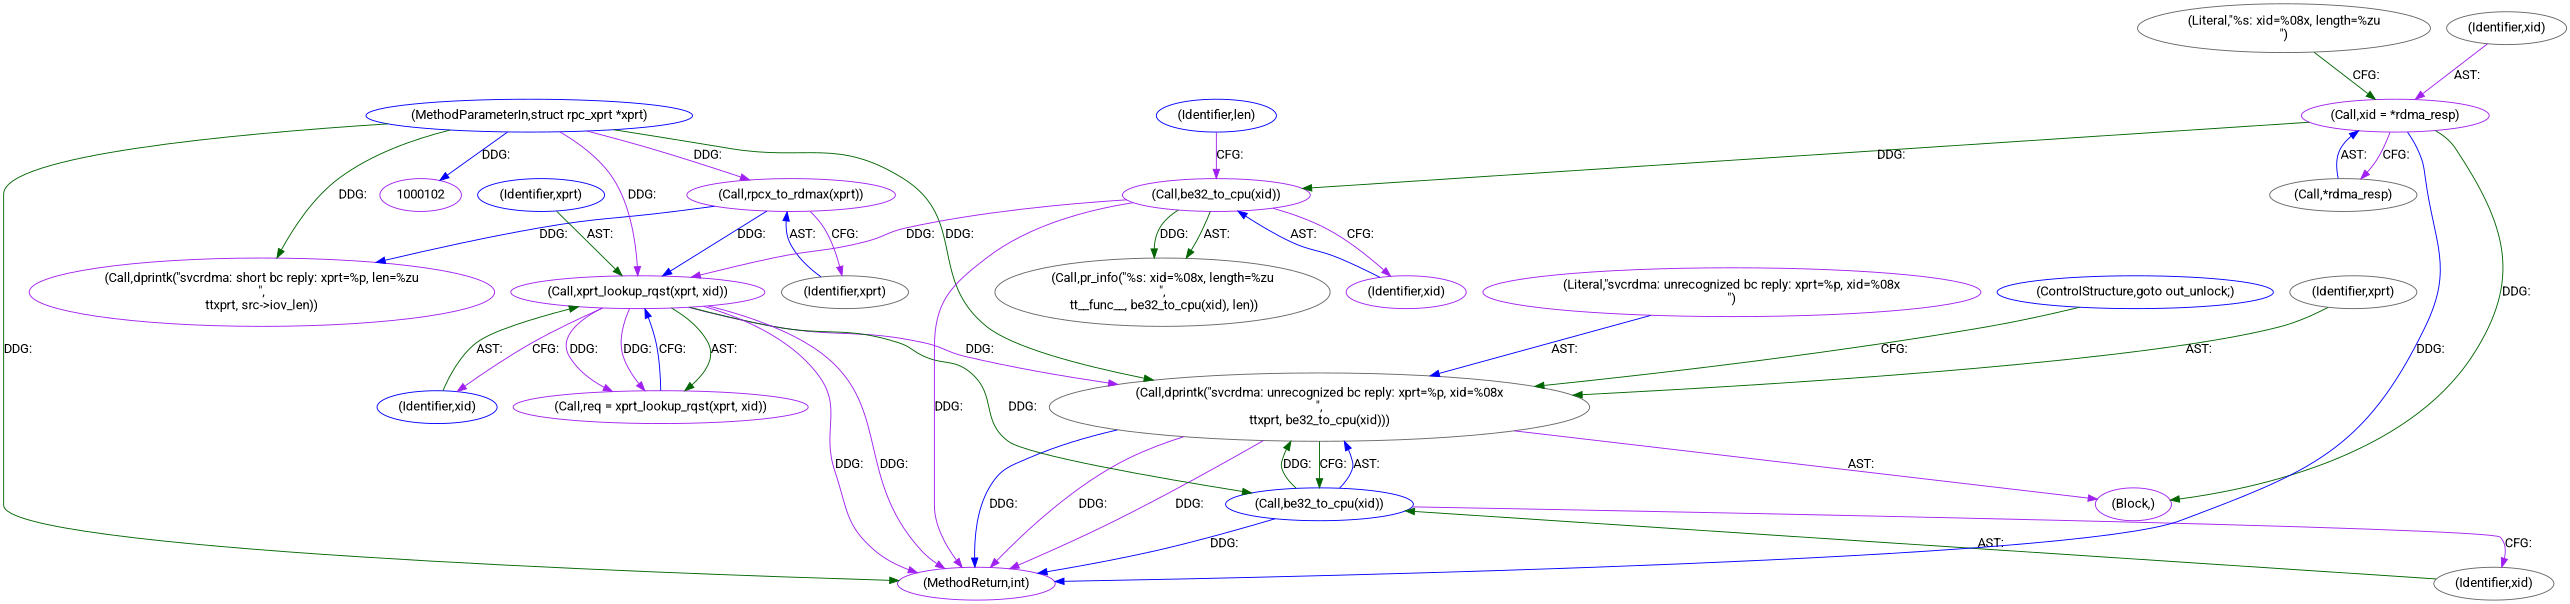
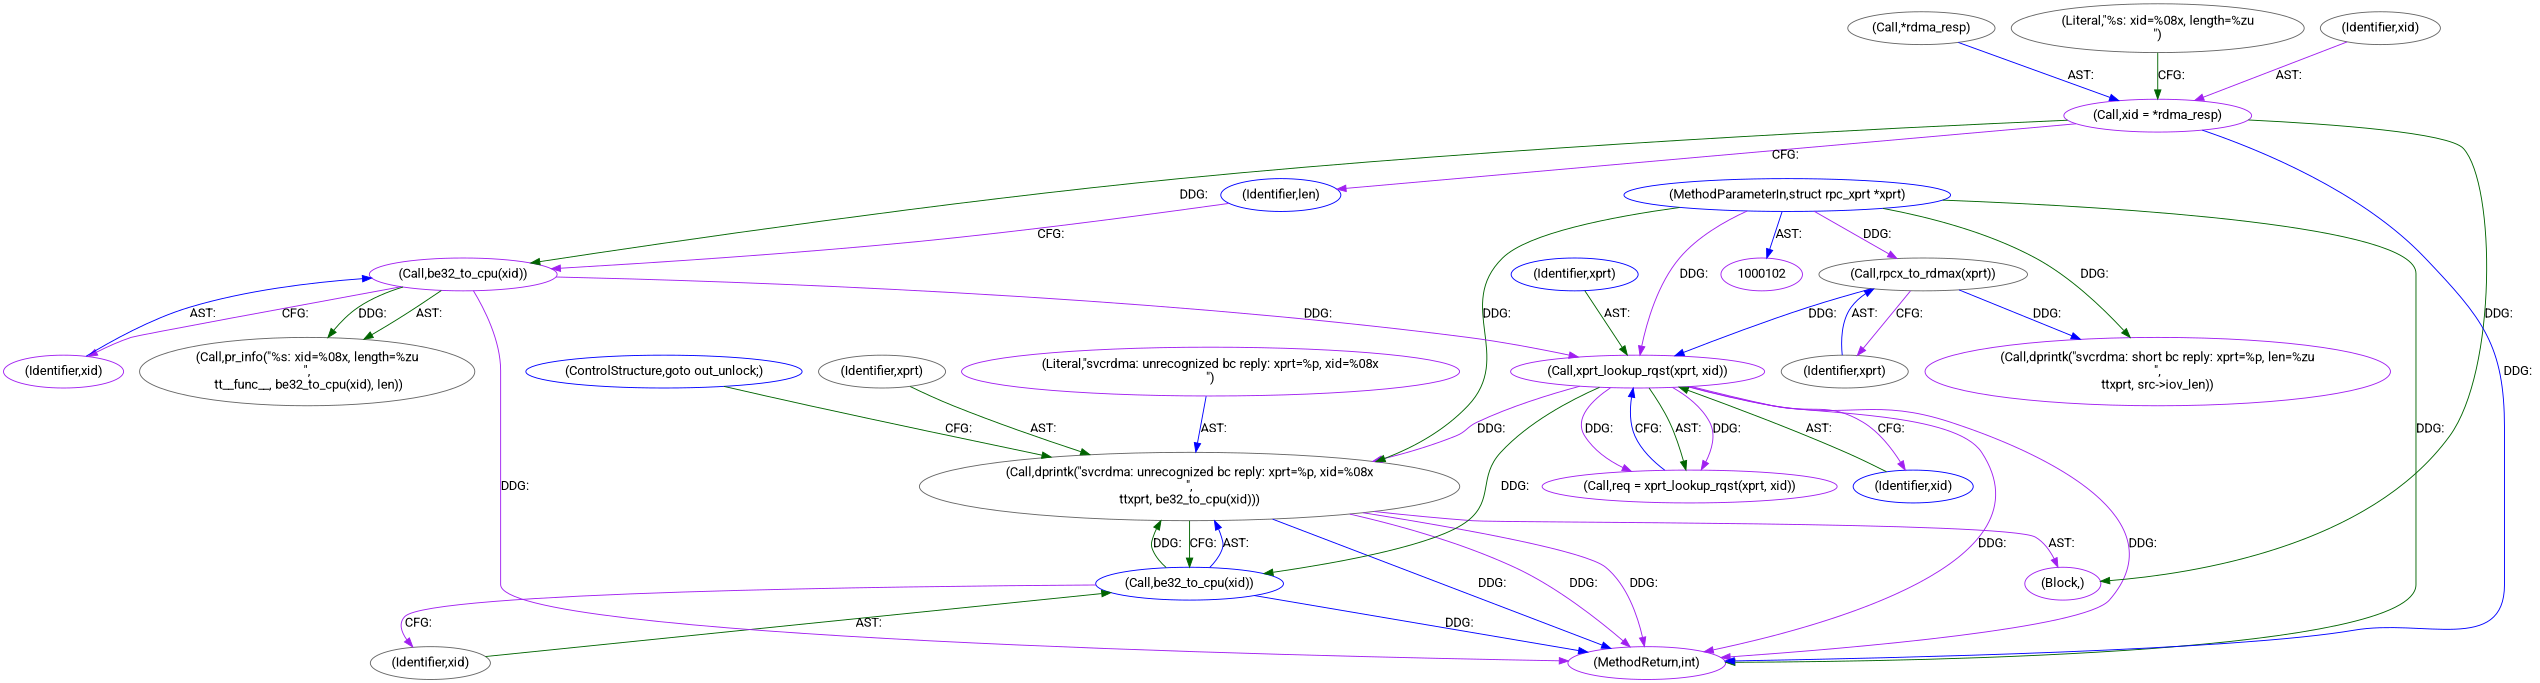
edge "(Call,xid = *rdma_resp)" -> "(Call,*rdma_resp)": now "(Call,xid = *rdma_resp)" -> "(Identifier,len)"
edge "(MethodParameterIn,struct rpc_xprt *xprt)" -> "1000102": label "DDG: " -> "AST: "
node "(Call,rpcx_to_rdmax(xprt))": color purple -> gray40
